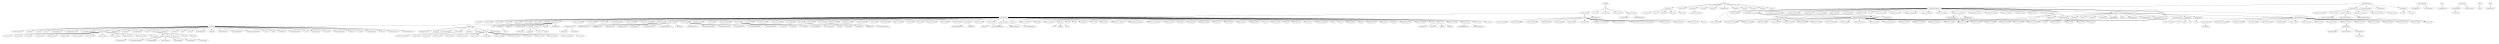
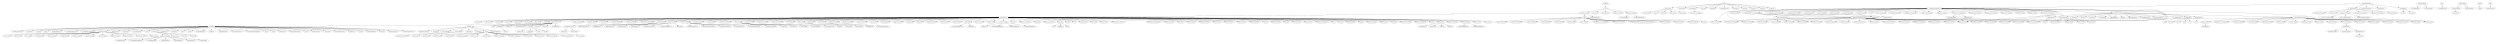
node "ManagementServiceResilience": removed
